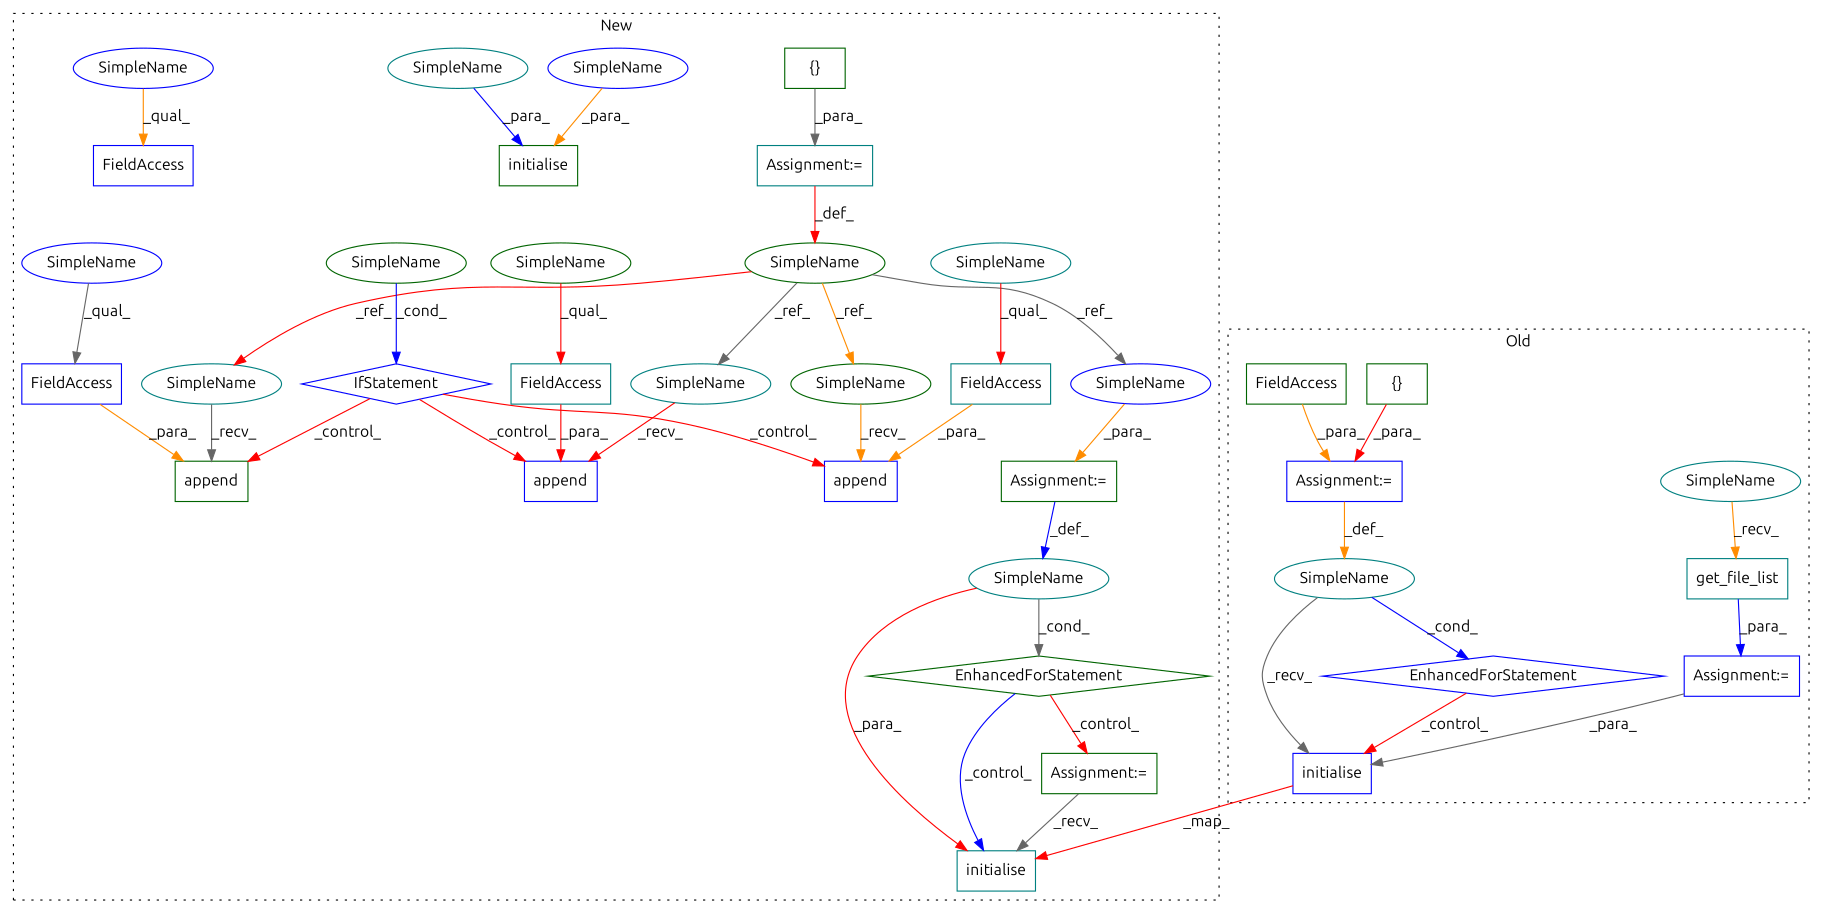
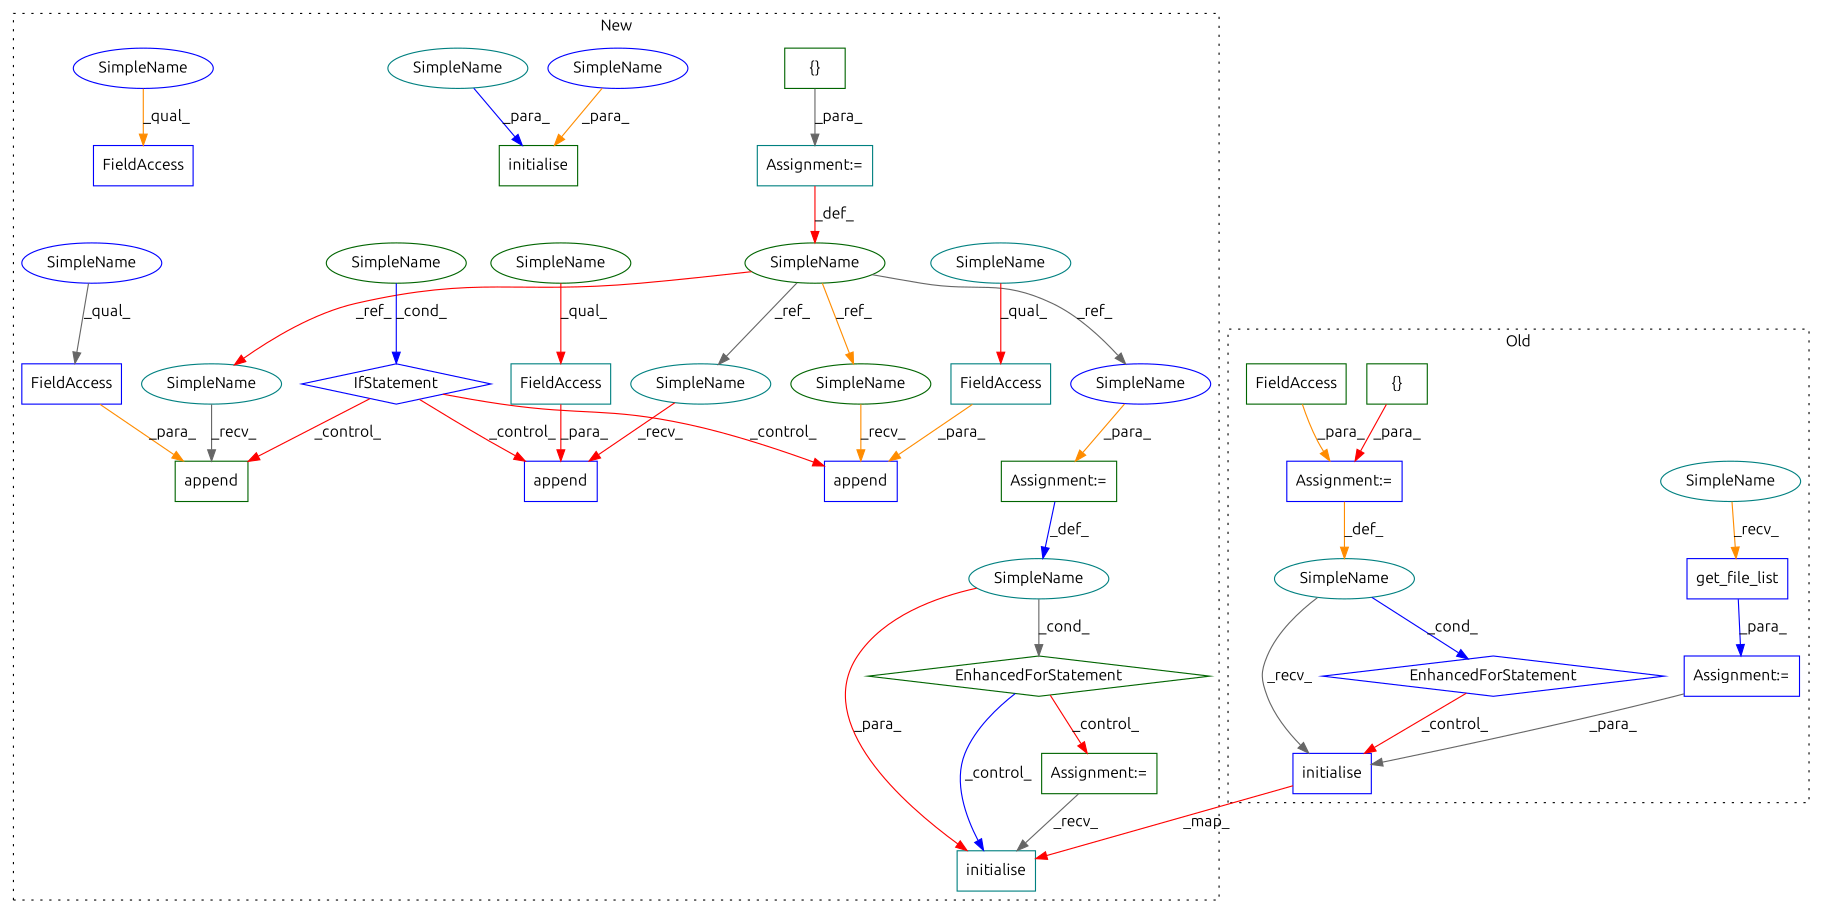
node "get_file_list": color teal -> blue
